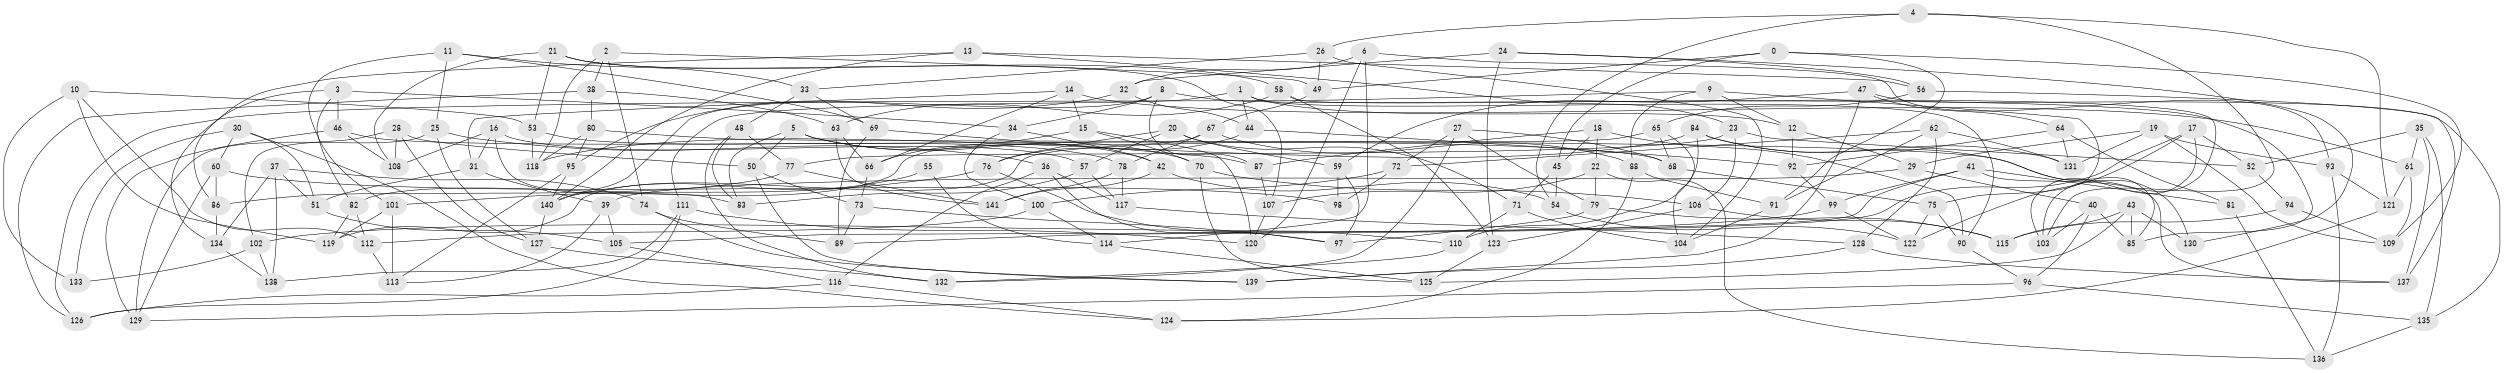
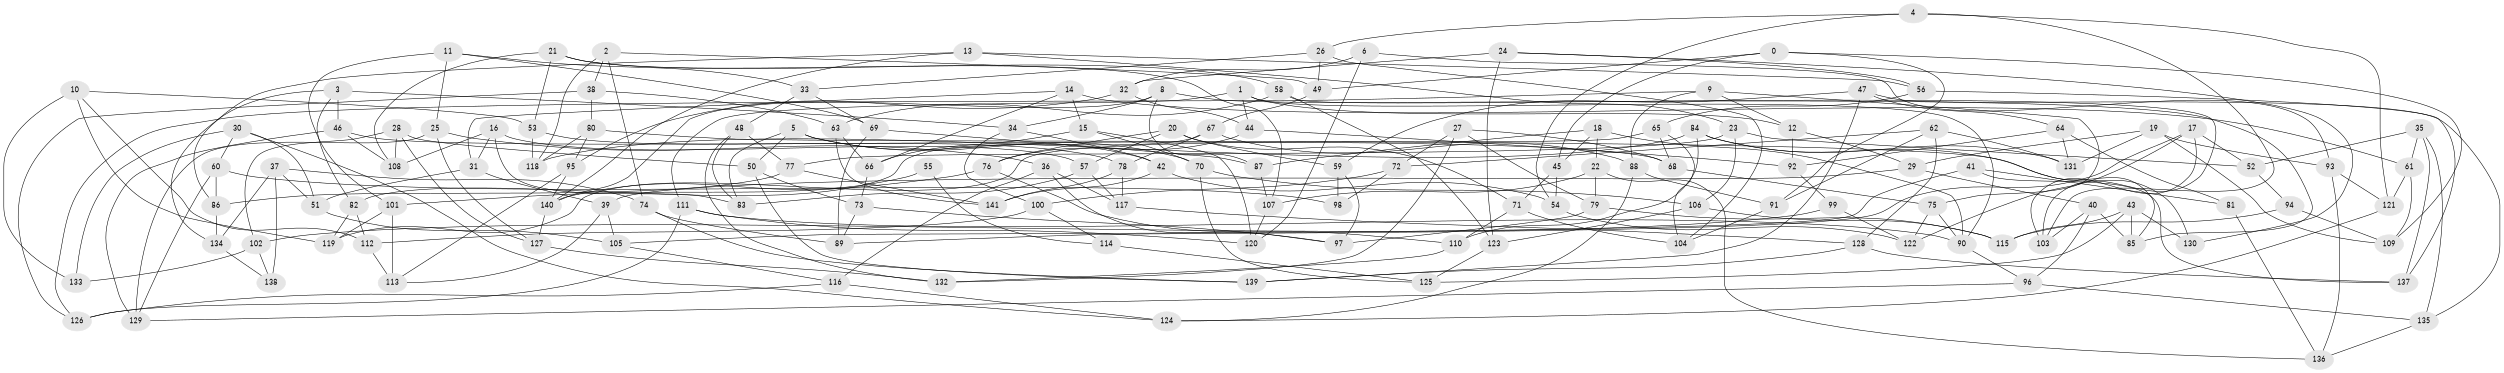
edge "41" -- "99": removed
edge "6" -- "114": removed
edge "111" -- "138": now "111" -- "90"
